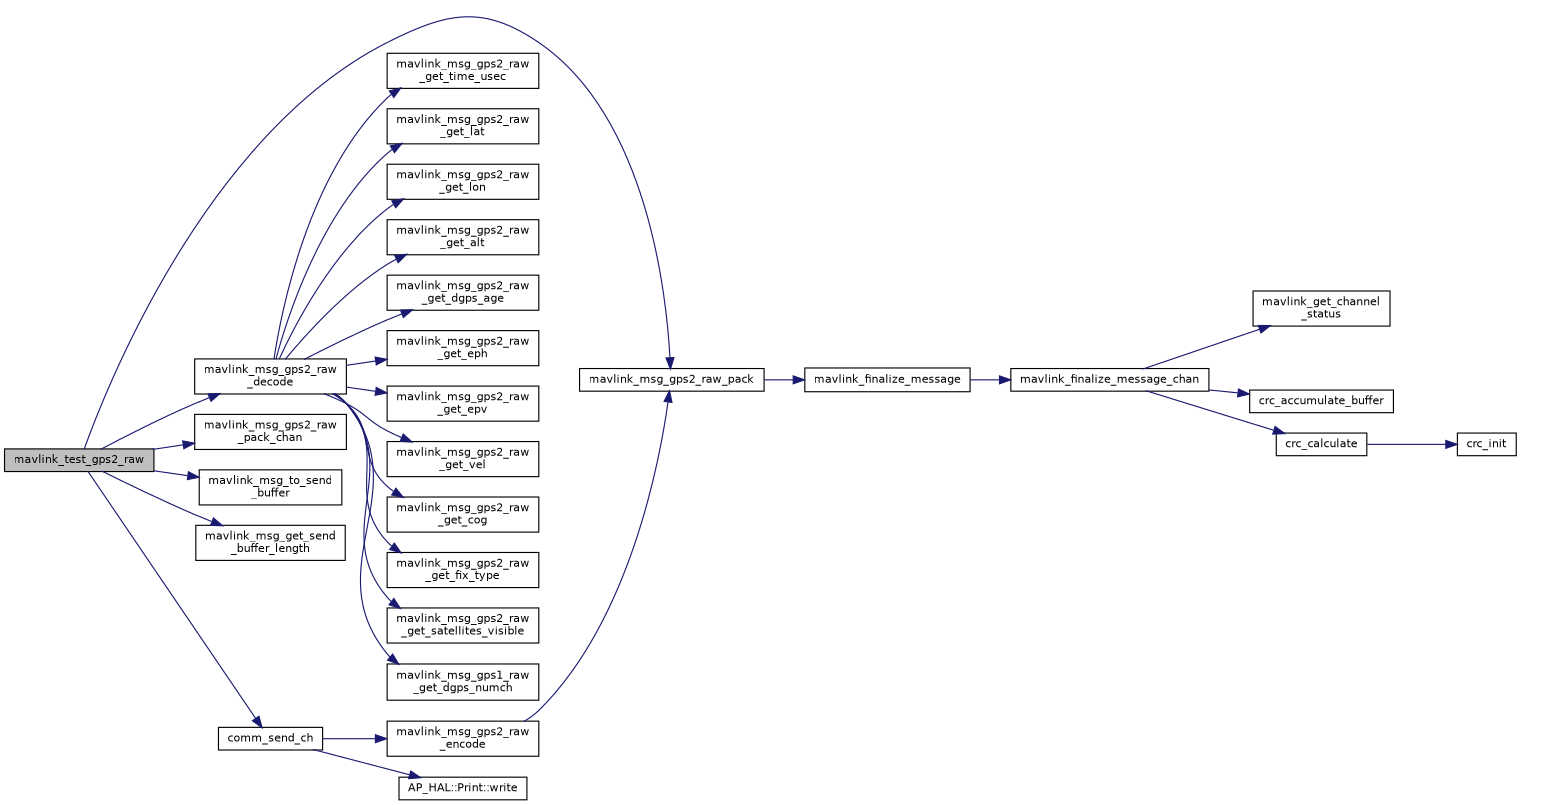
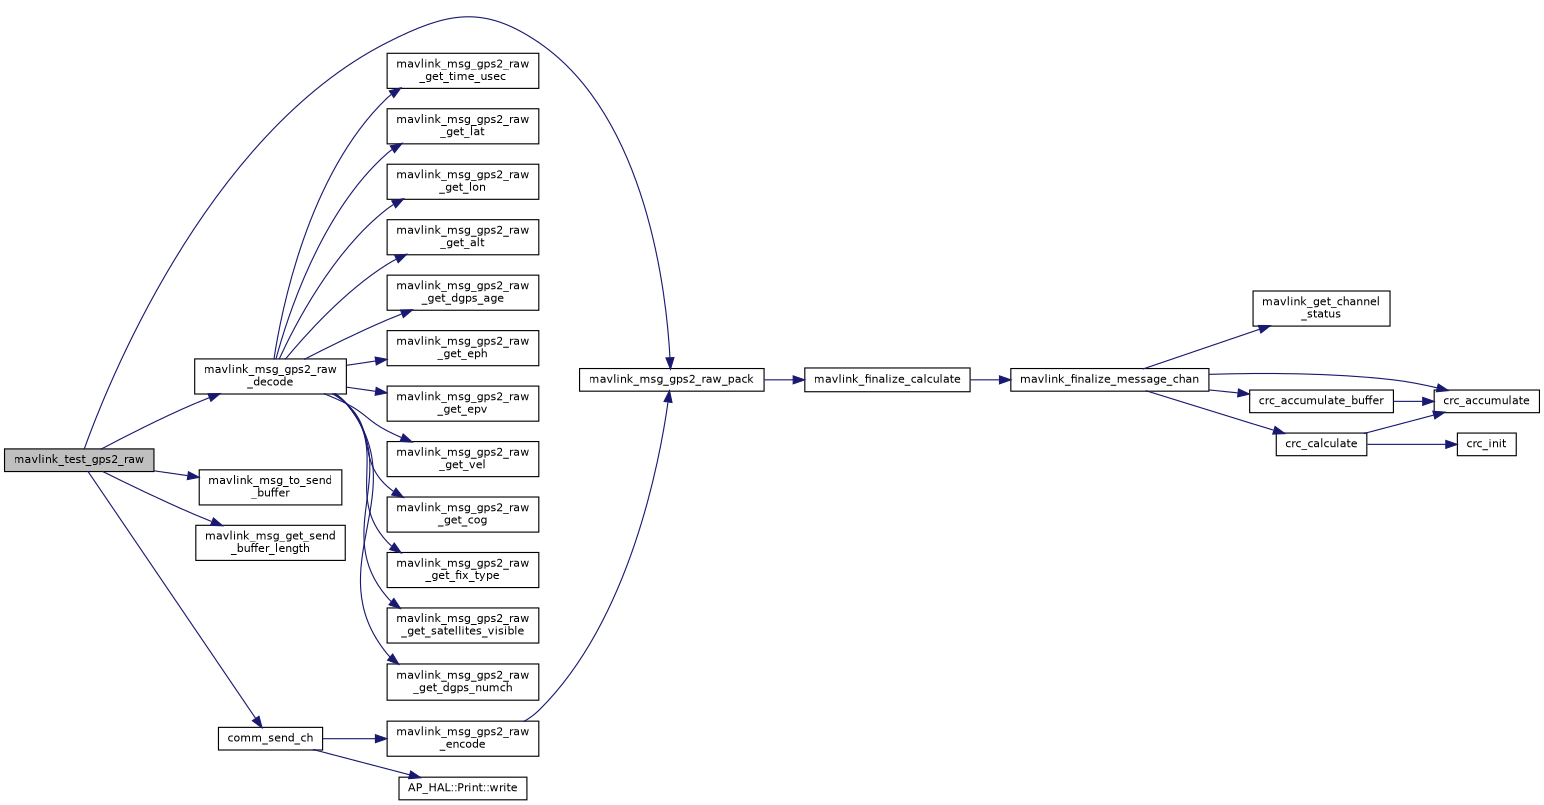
node "mavlink_finalize_message": label "mavlink_finalize_message" -> "mavlink_finalize_calculate"
node "crc_accumulate": added
node "mavlink_msg_gps2_raw _pack_chan": removed
node "mavlink_msg_gps1_raw _get_dgps_numch": label "mavlink_msg_gps1_raw _get_dgps_numch" -> "mavlink_msg_gps2_raw _get_dgps_numch"
